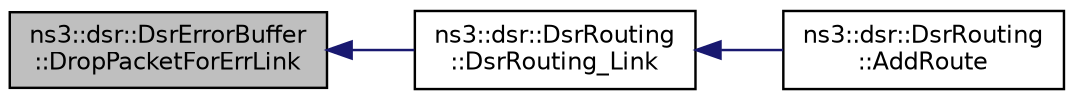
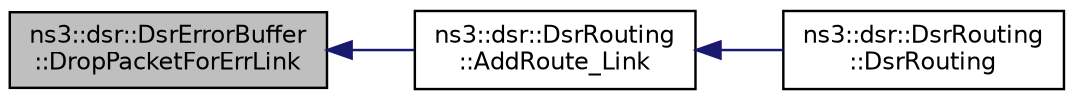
node "ns3::dsr::DsrRouting ::DsrRouting_Link": label "ns3::dsr::DsrRouting ::DsrRouting_Link" -> "ns3::dsr::DsrRouting ::AddRoute_Link"
node "ns3::dsr::DsrRouting ::AddRoute": label "ns3::dsr::DsrRouting ::AddRoute" -> "ns3::dsr::DsrRouting ::DsrRouting"
